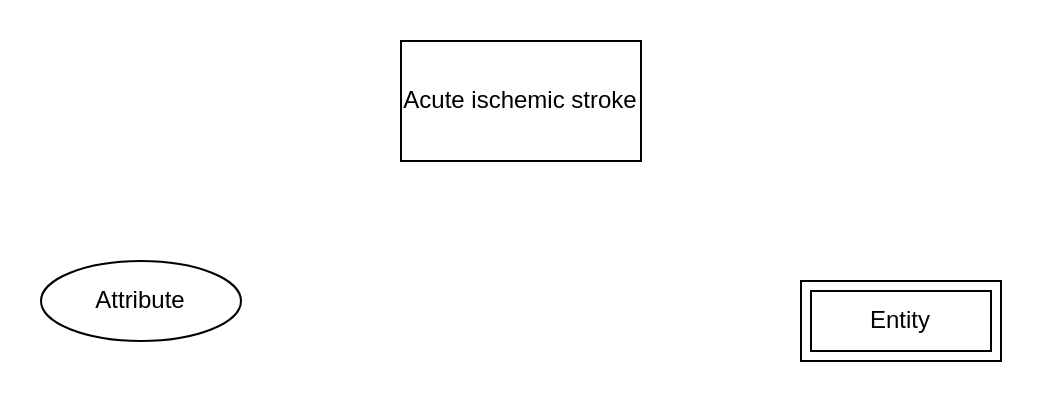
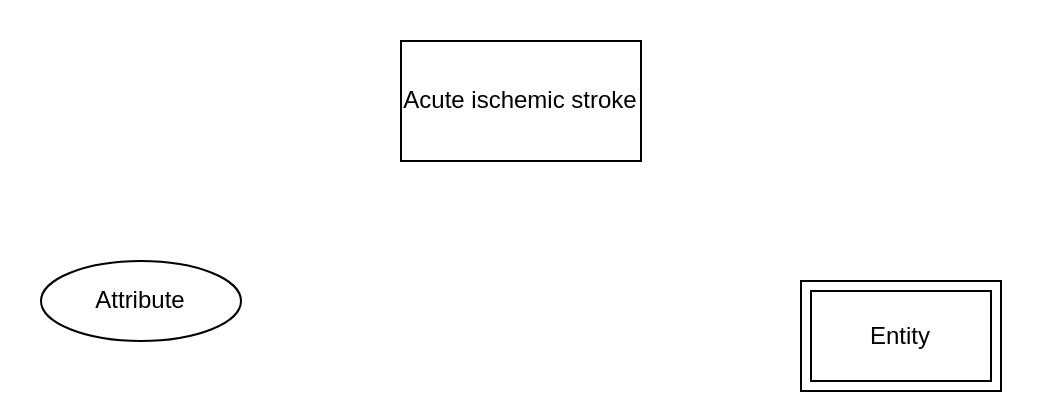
node "Entity": size 200x80 -> 200x110
